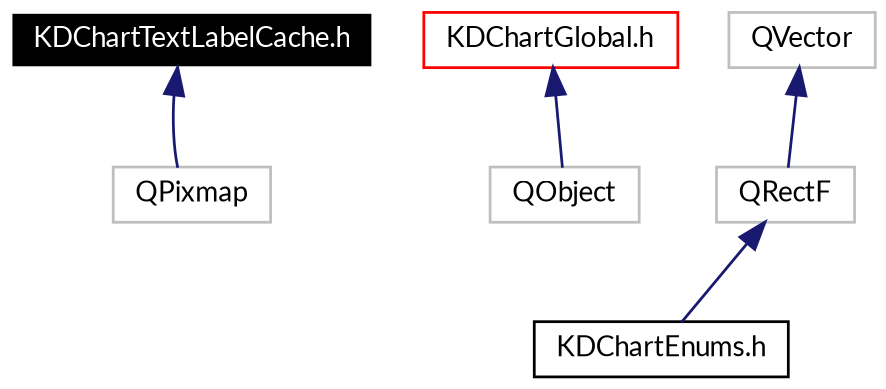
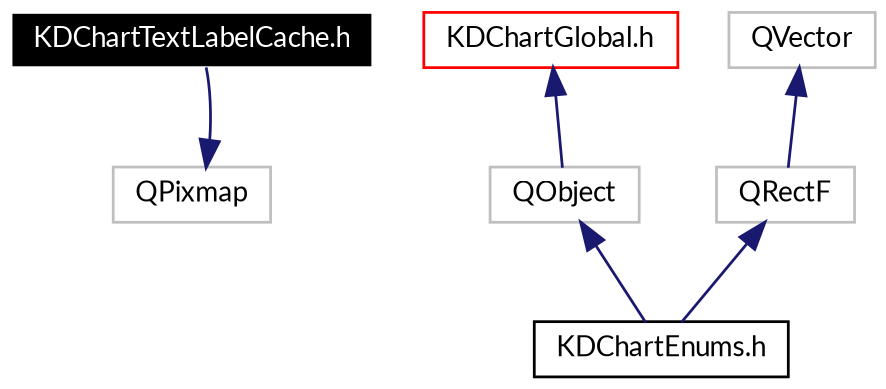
edge "QPixmap" -> "KDChartTextLabelCache.h": reversed
edge "KDChartEnums.h" -> "QObject": added
